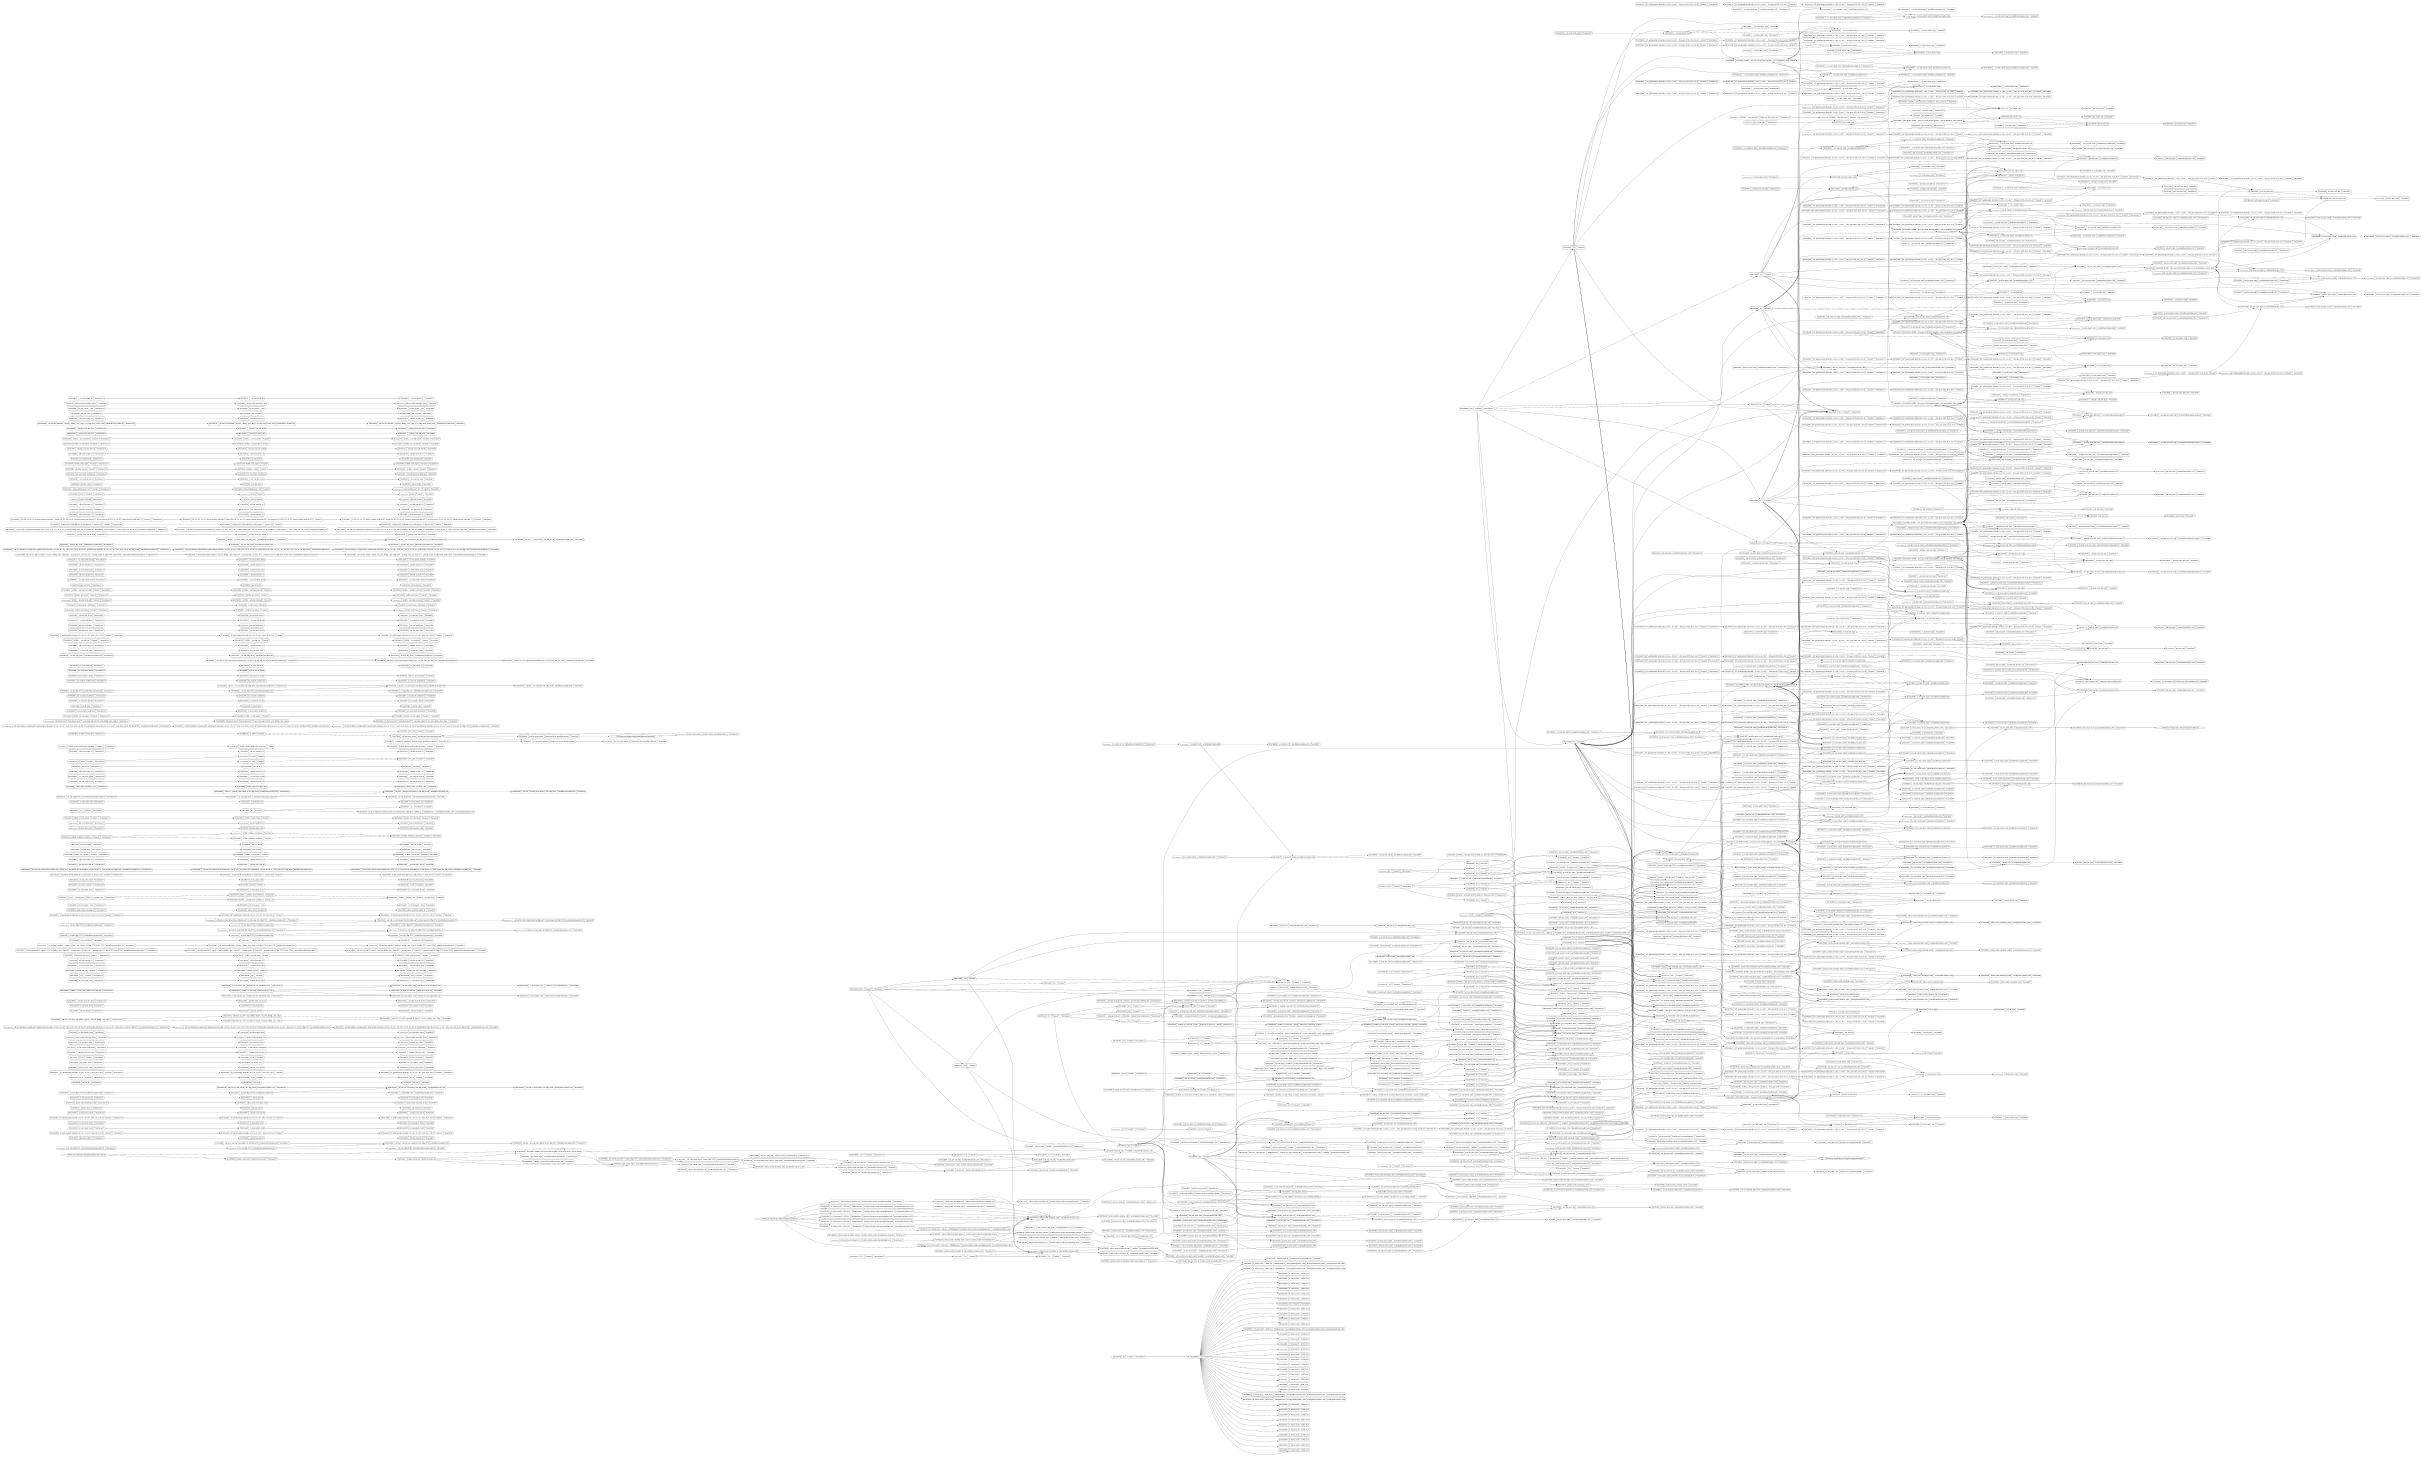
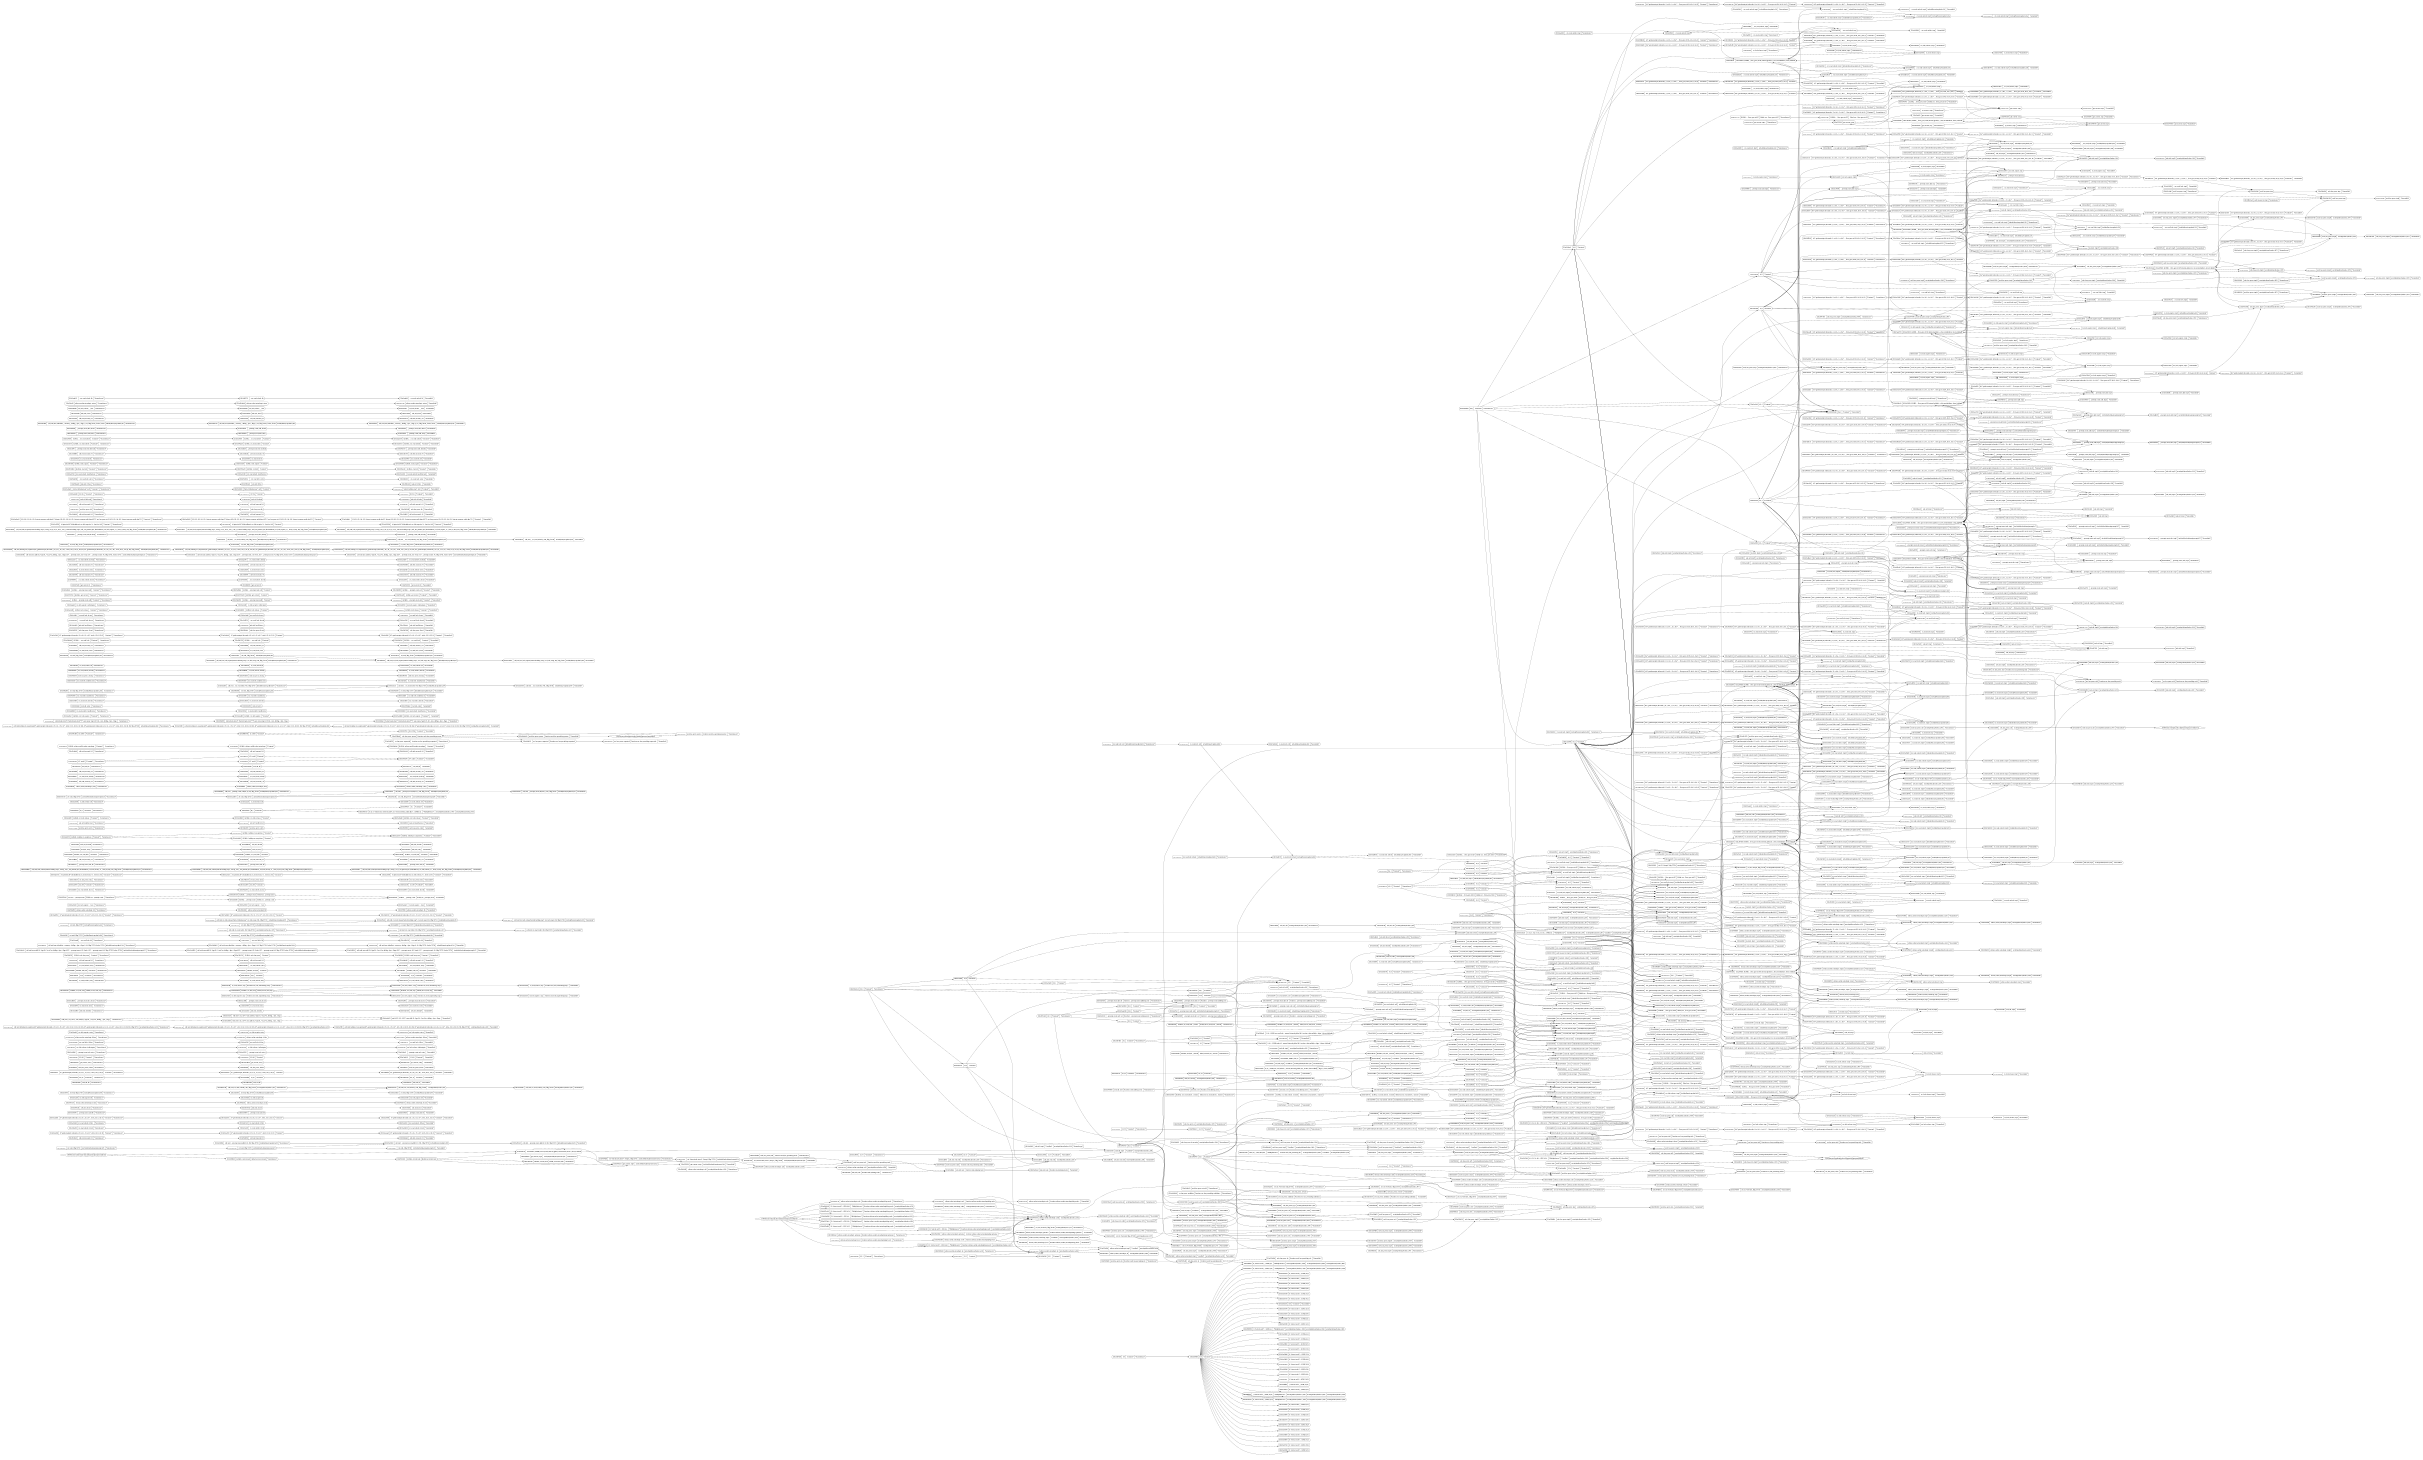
node "CE0x59b2040": added
